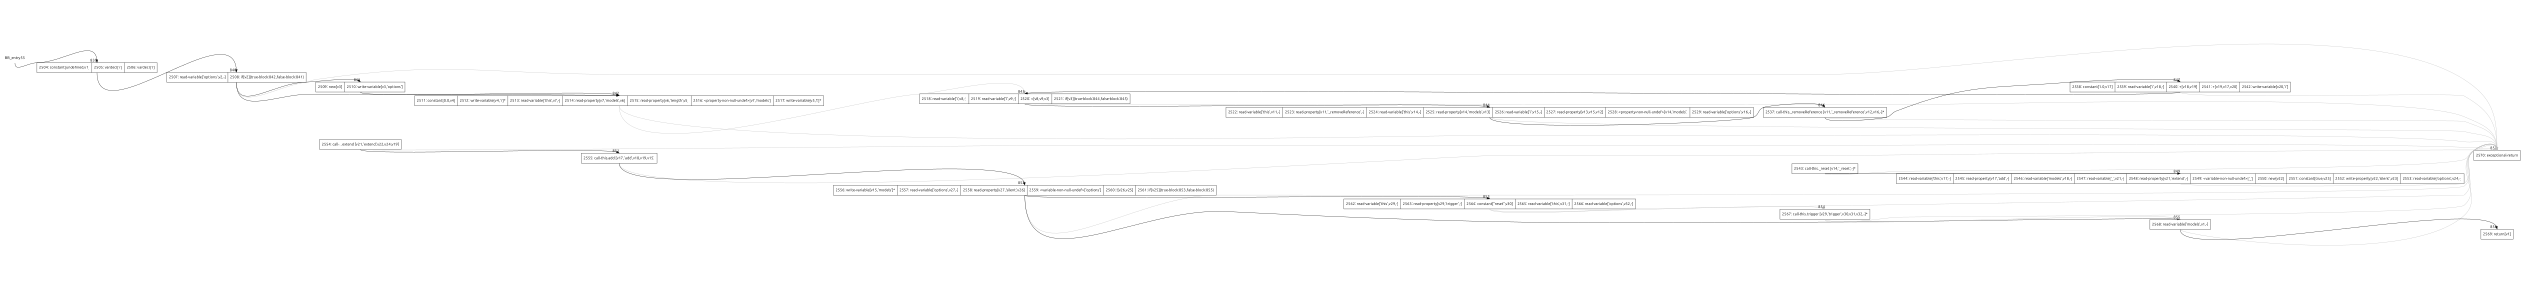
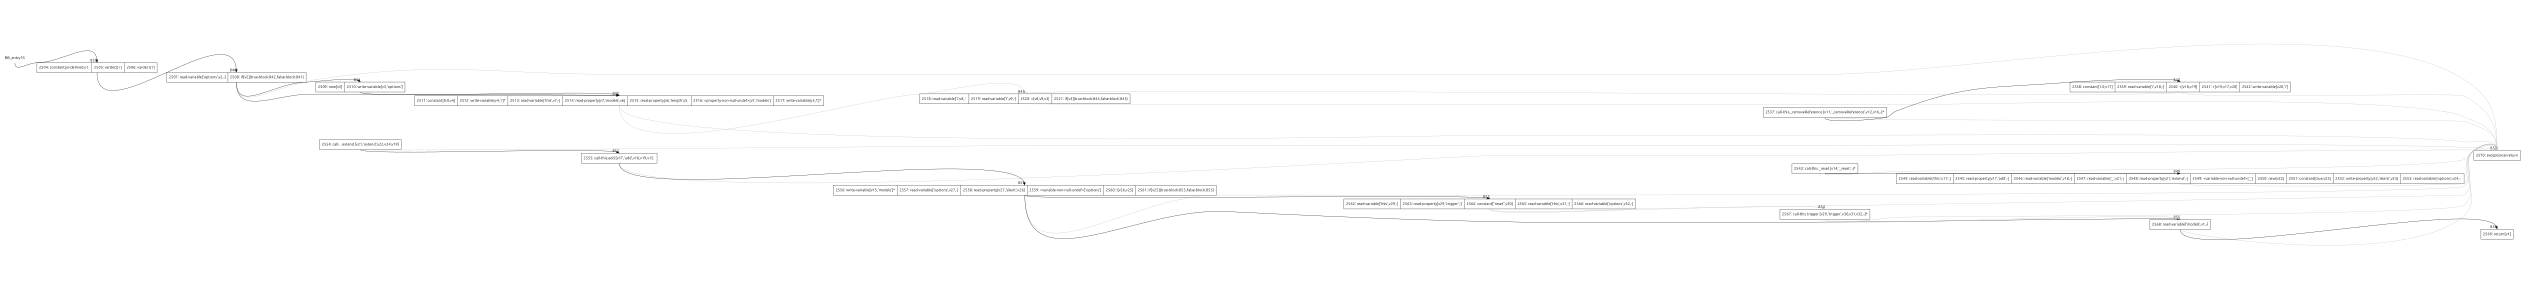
edge "2538: constant[1.0,v17]" -> "2518: read-variable['i',v8,-]": color black -> gray
node "2522: read-variable['this',v11,-]": removed
